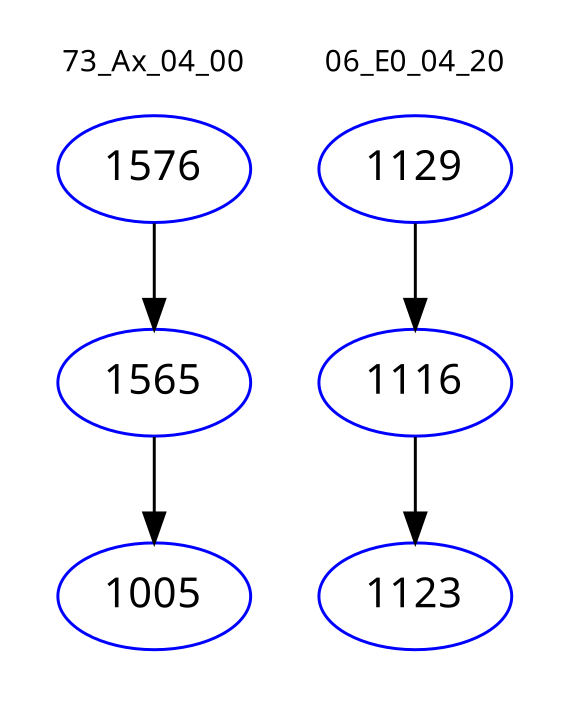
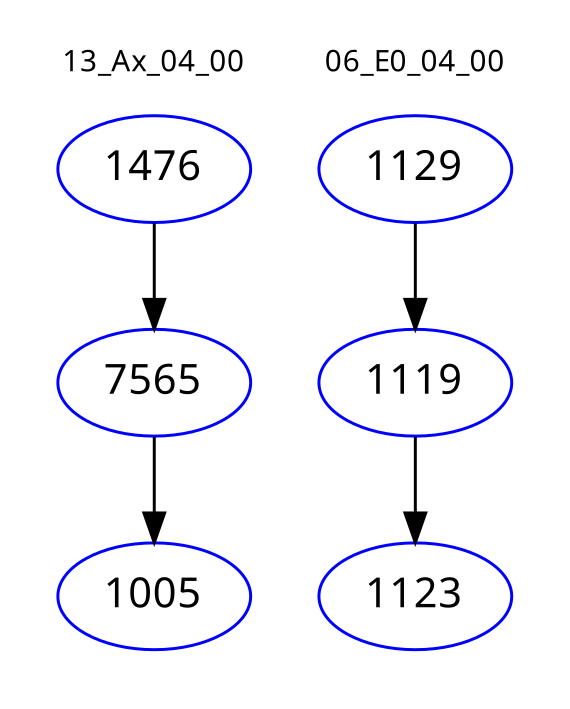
cluster "73_Ax_04_00": label "73_Ax_04_00" -> "13_Ax_04_00"
cluster "06_E0_04_20": label "06_E0_04_20" -> "06_E0_04_00"
node "1576": label "1576" -> "1476"
node "1565": label "1565" -> "7565"
node "1116": label "1116" -> "1119"
